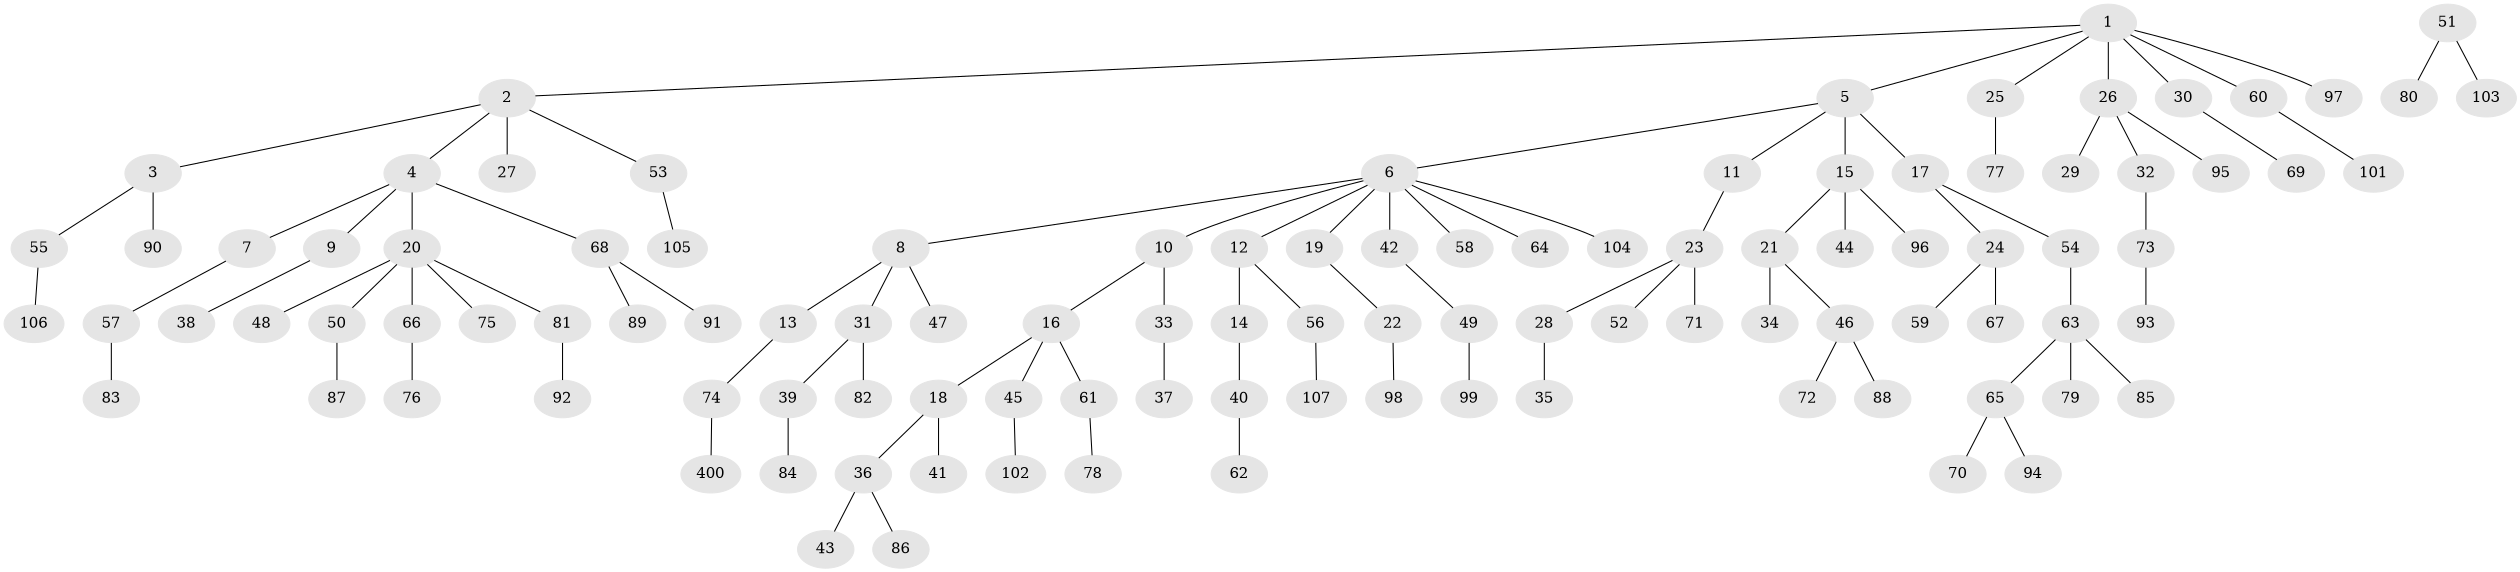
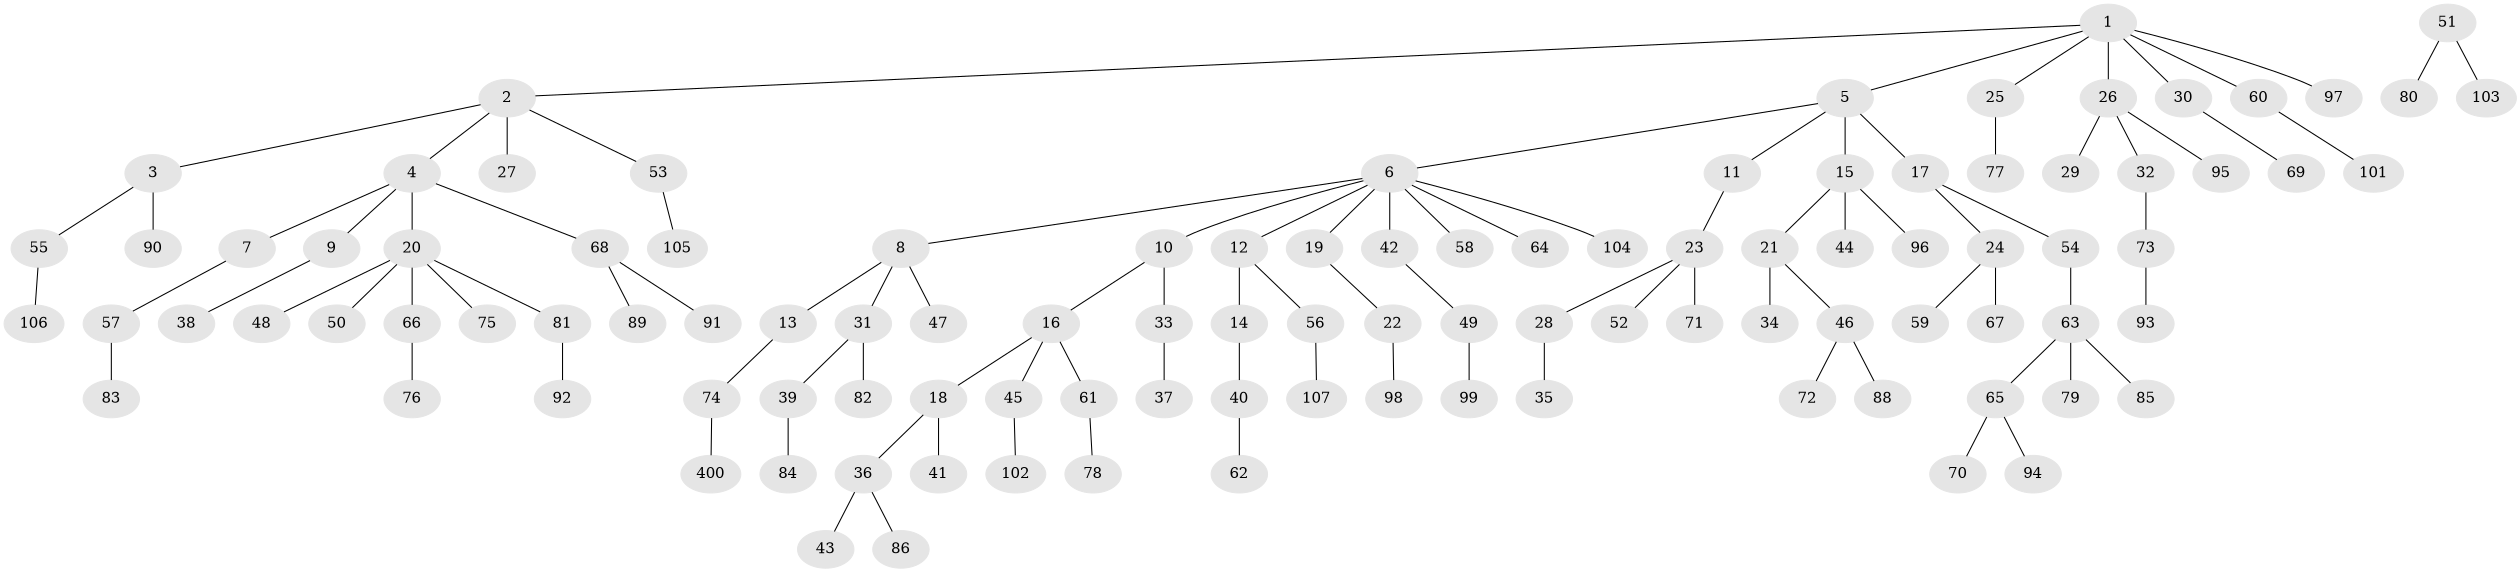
node "87": removed
